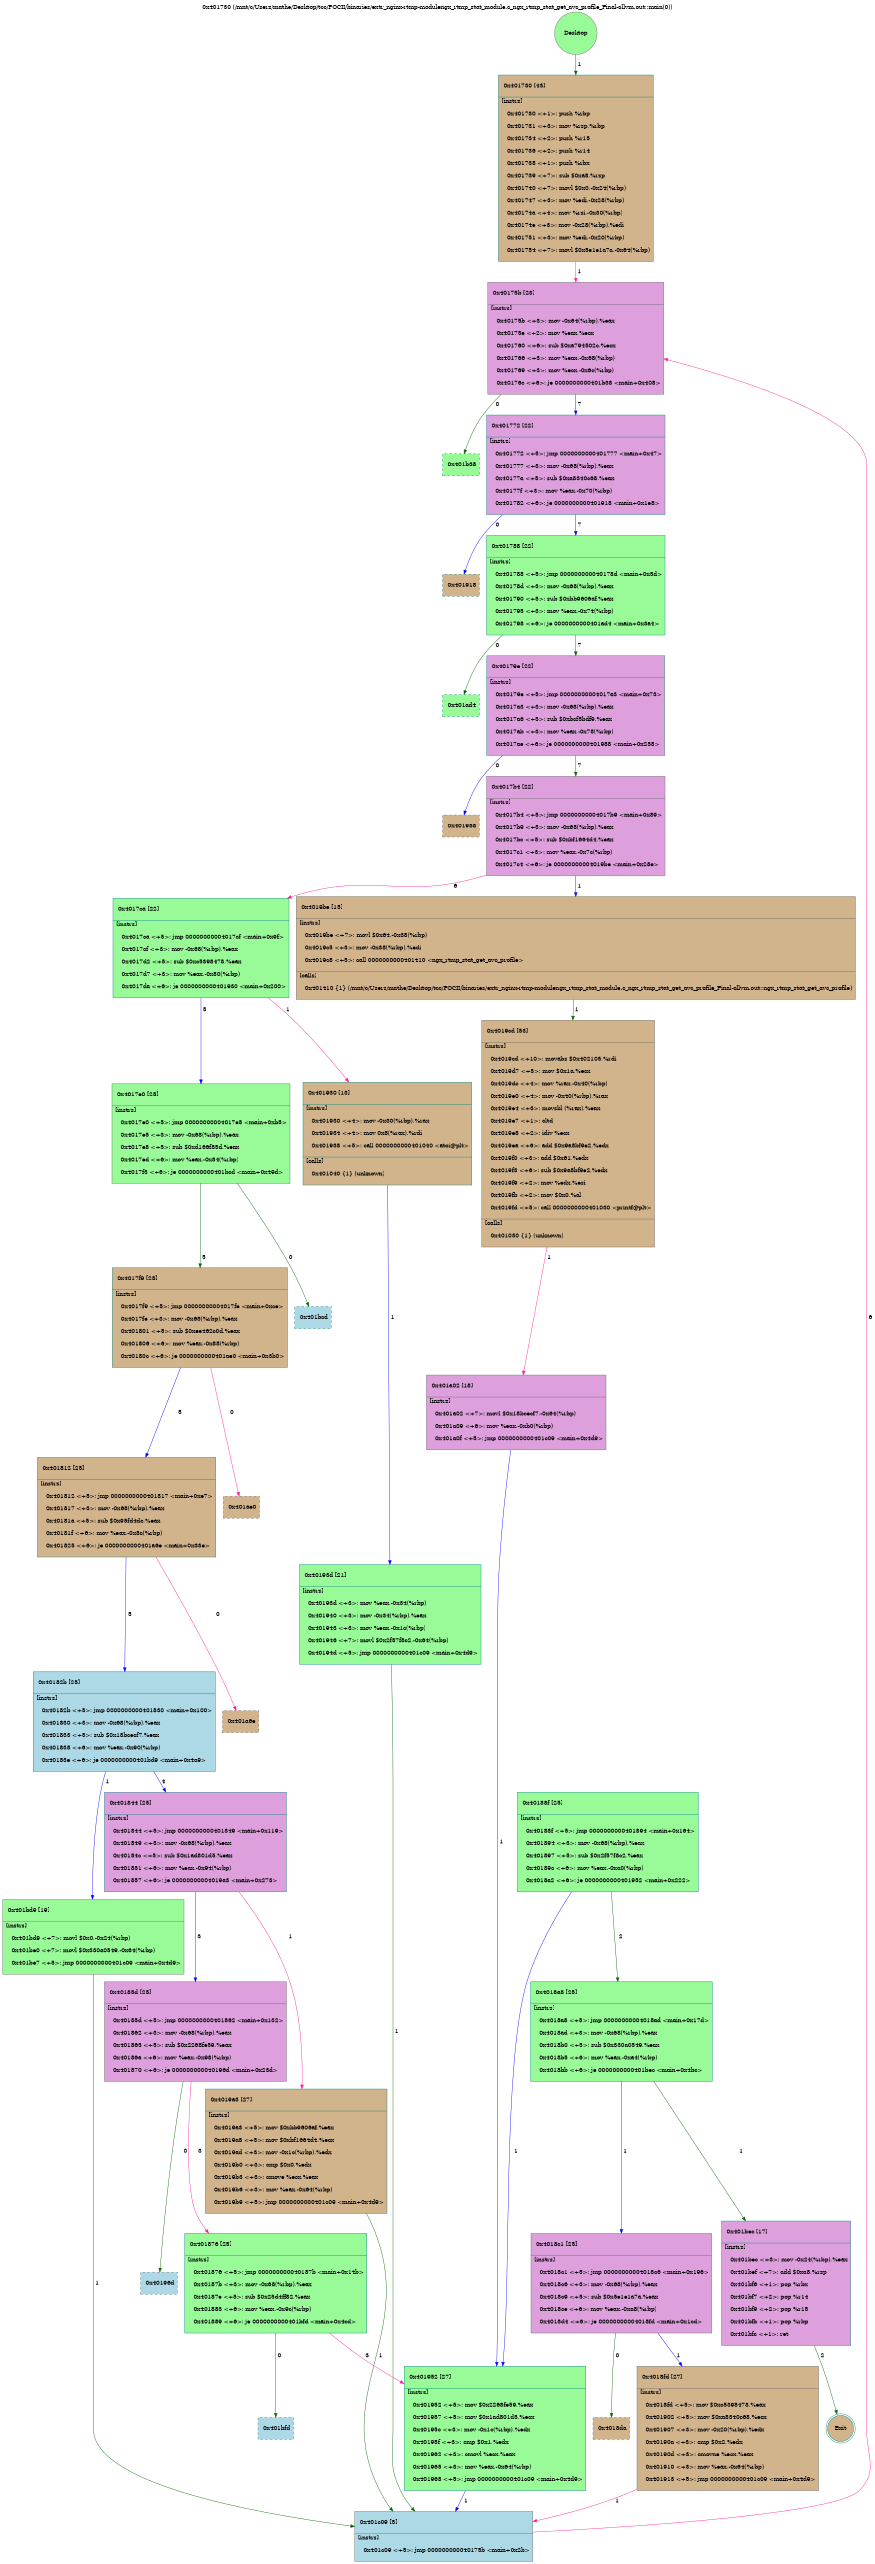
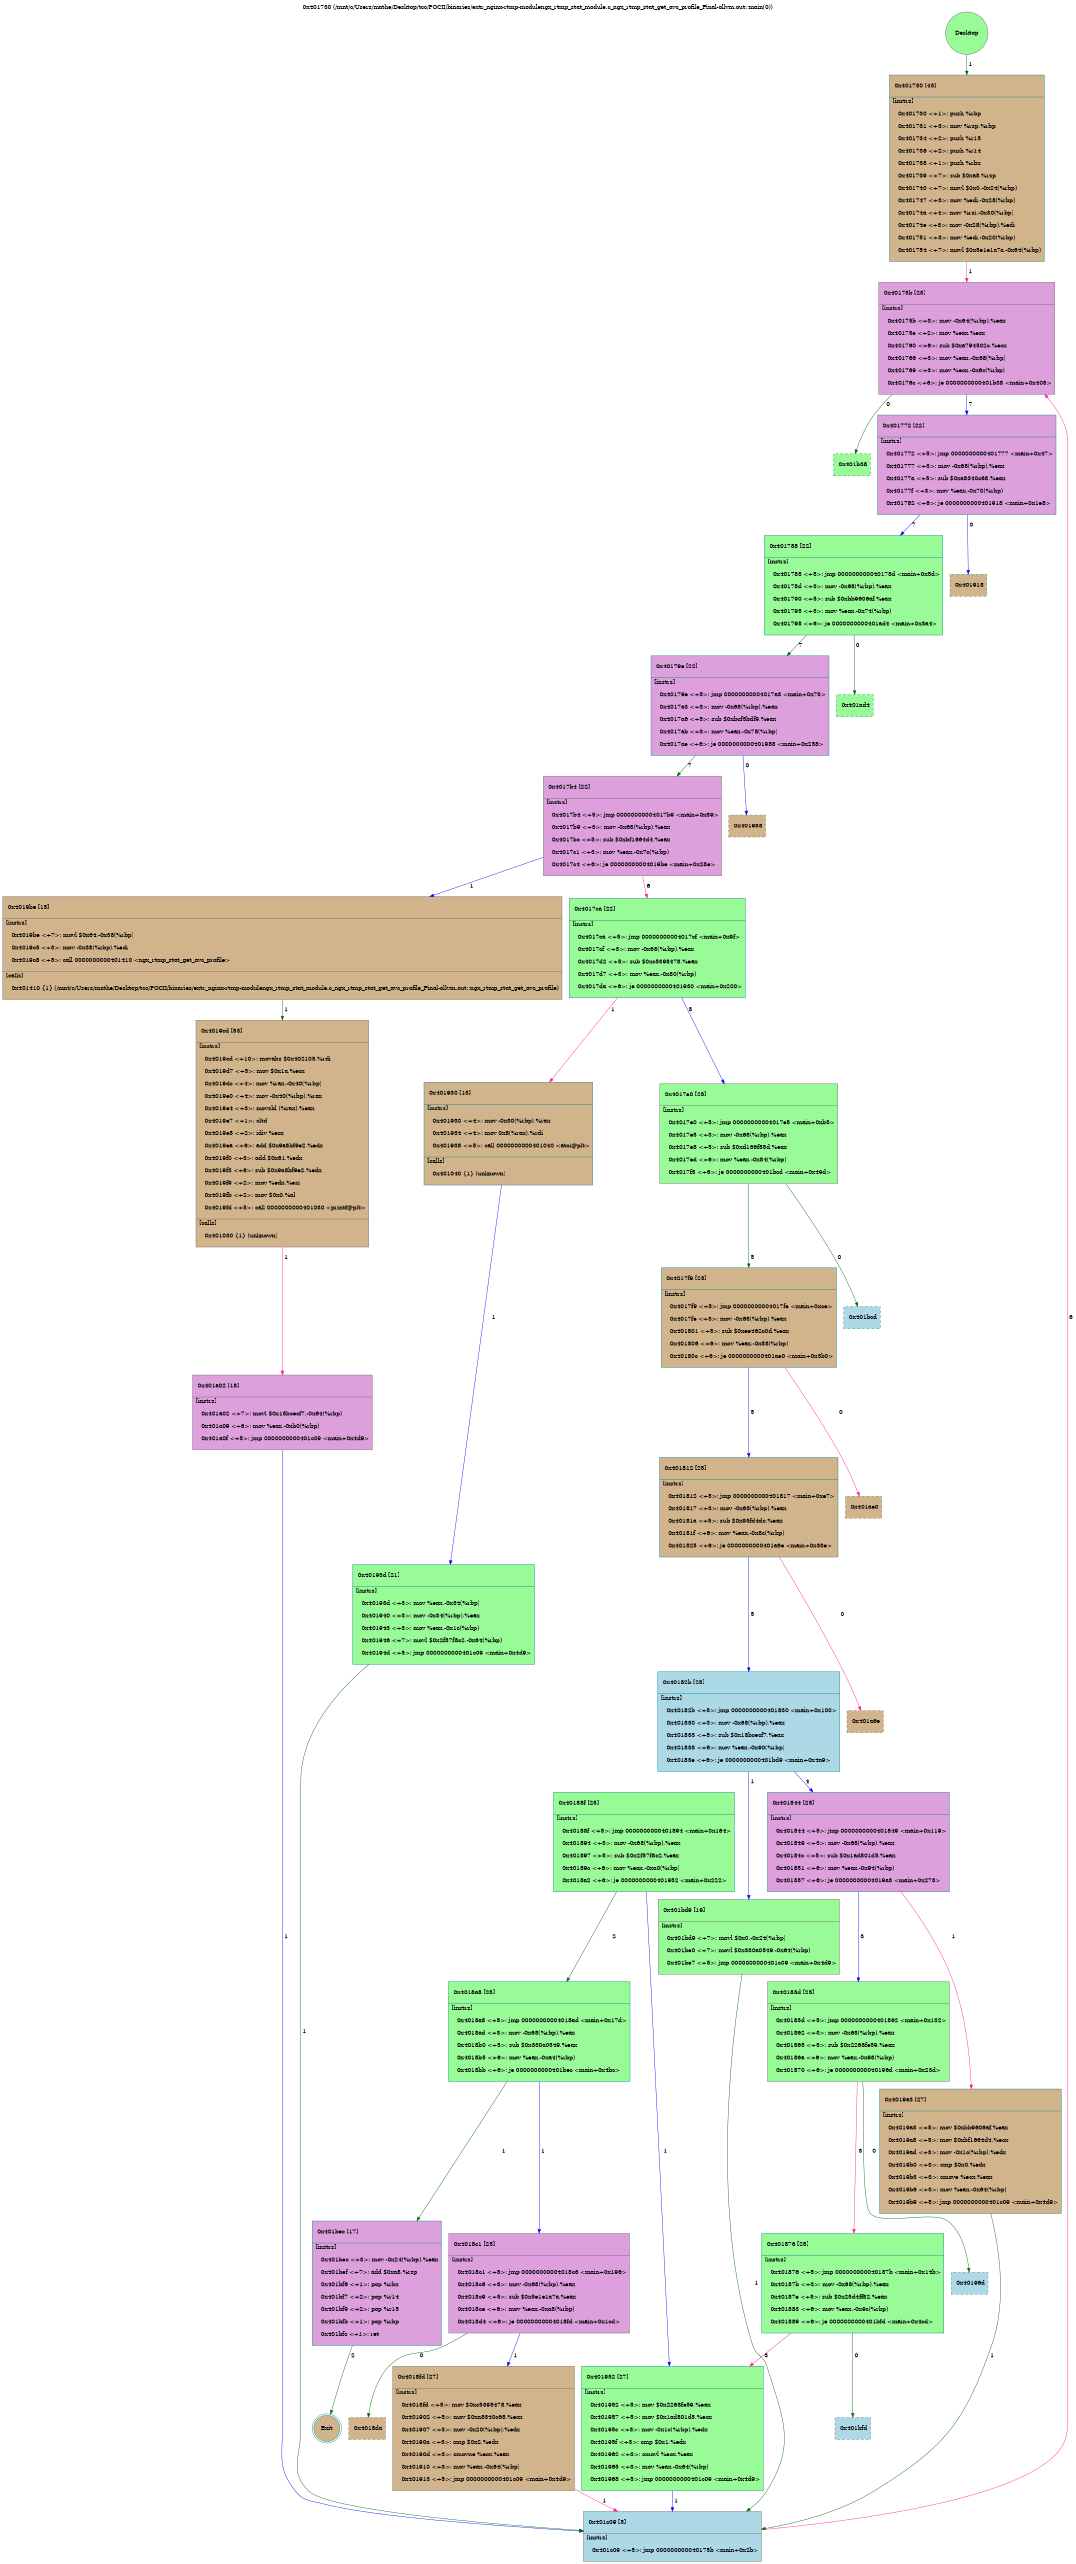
edge "0x401a02 [18]" -> "0x401952 [27]": now "0x401a02 [18]" -> "0x401c09 [5]"
node "0x40185d [25]": fillcolor plum -> palegreen
